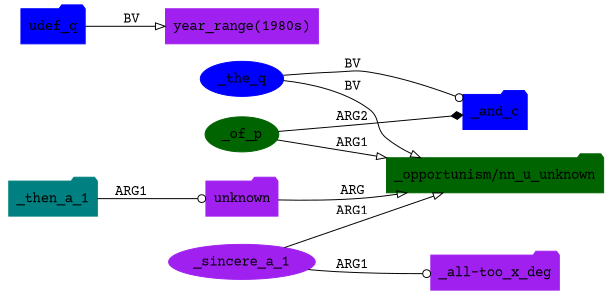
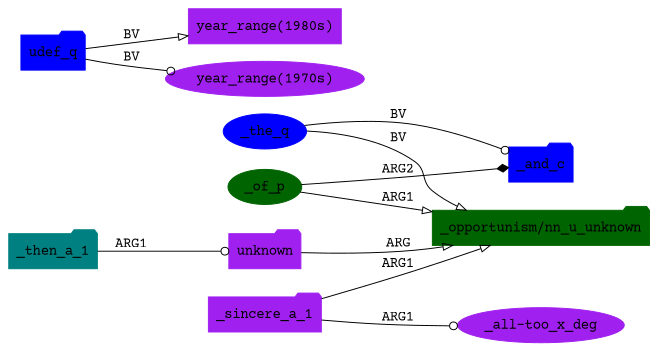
node "year_range(1970s)": added
node "_sincere_a_1": shape ellipse -> folder
node "_all-too_x_deg": shape folder -> ellipse
